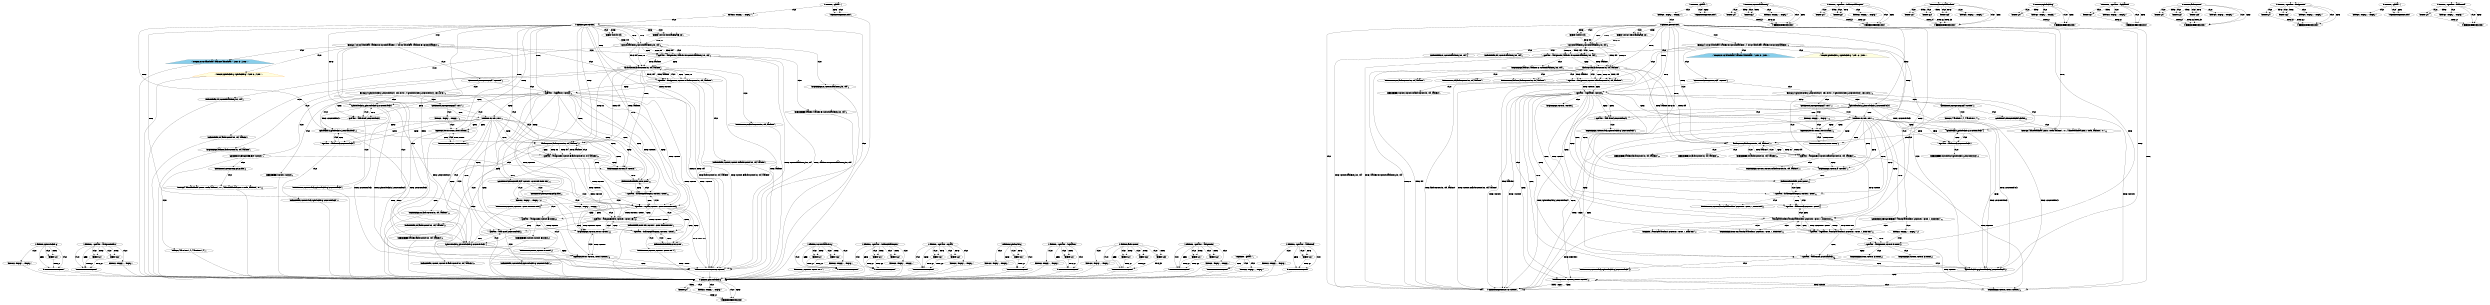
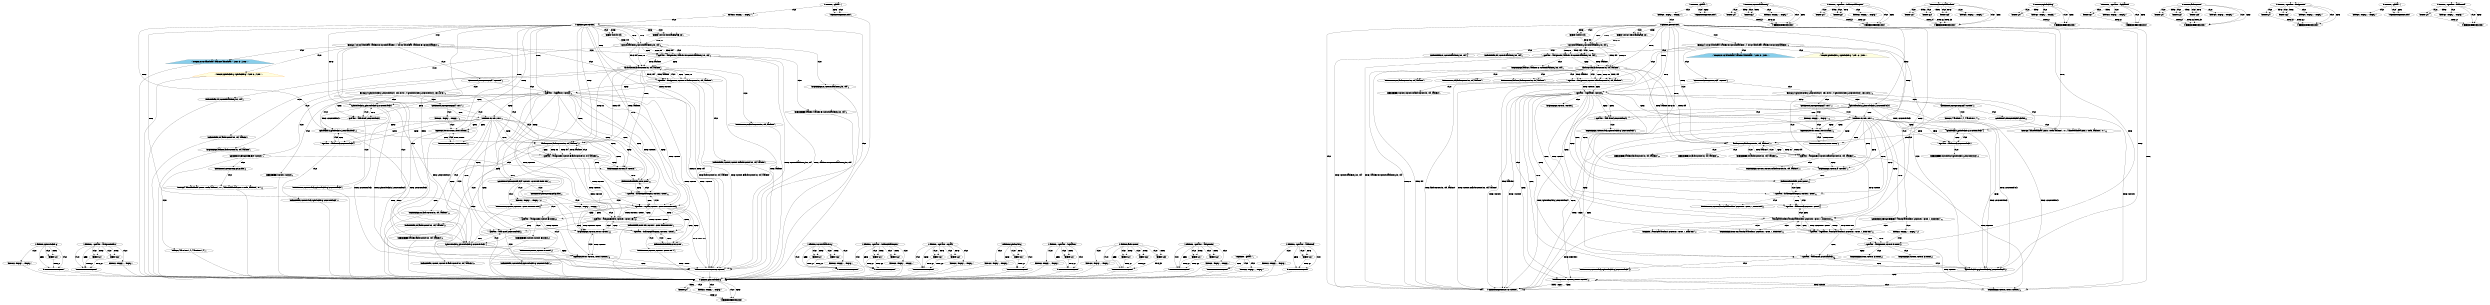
edge "(CONTROL_STRUCTURE,IF,if (ucounts->count == INT_MAX))" -> "(<operator>.equals,ucounts->count == INT_MAX)": now "(CONTROL_STRUCTURE,IF,if (ucounts->count == INT_MAX))" -> "(IDENTIFIER,ucounts,ucounts->count == INT_MAX)"
edge "(<operator>.equals,ucounts->count == INT_MAX)" -> "(IDENTIFIER,INT_MAX,ucounts->count == INT_MAX)": label "AST: " -> "DDG: 1"
node "(LITERAL,1,ucounts->count += 1)": removed
